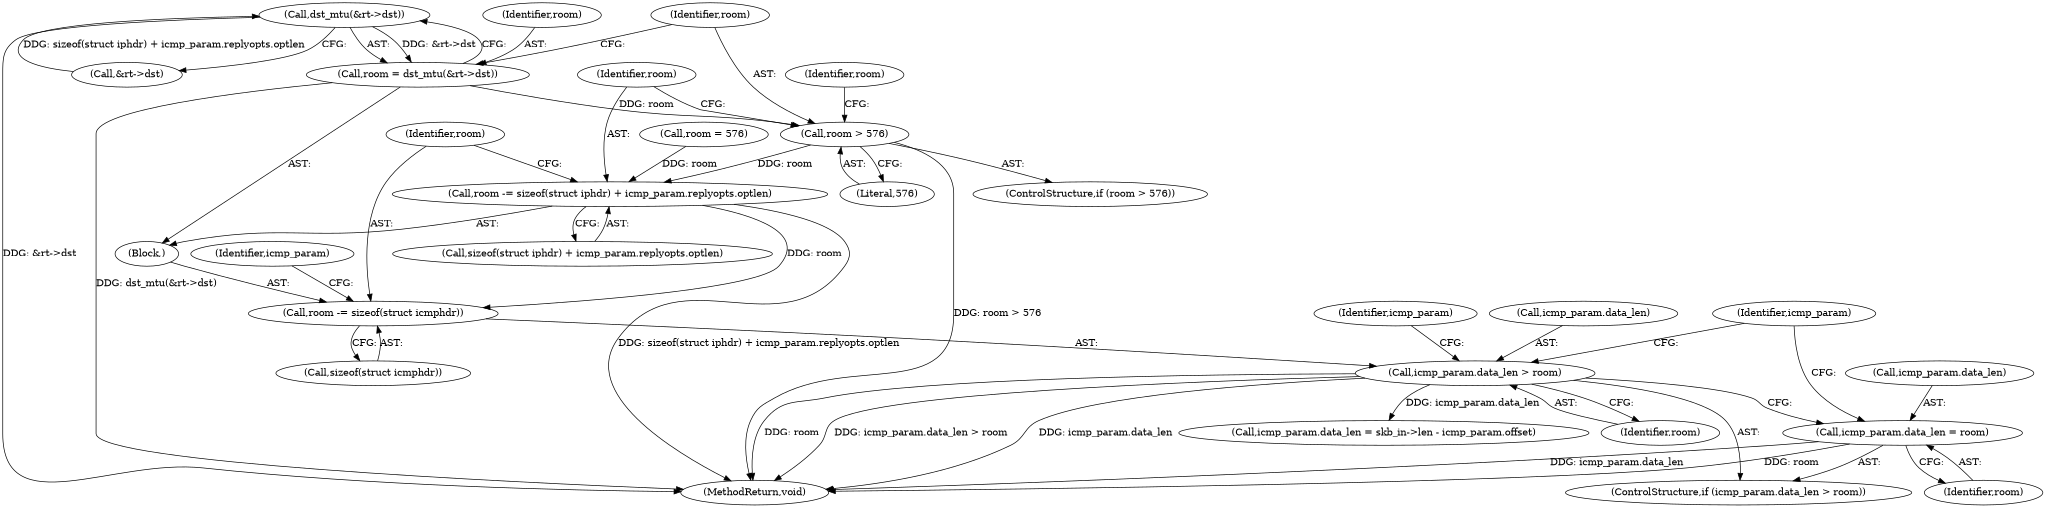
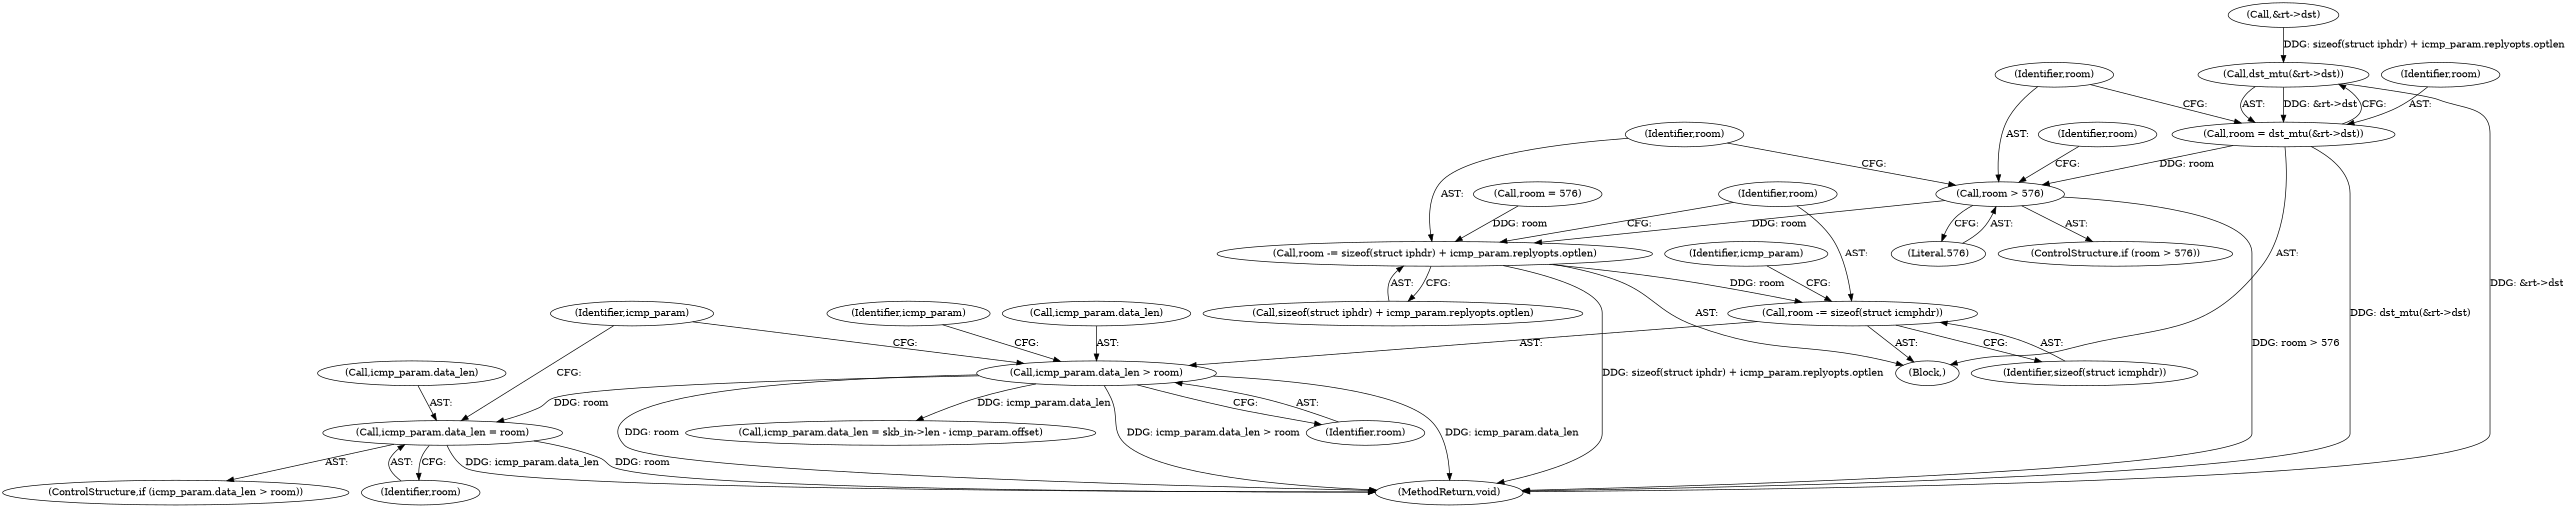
edge "(Call,dst_mtu(&rt->dst))" -> "(Call,&rt->dst)": removed, label "CFG:"
edge "(Block,)" -> "(Call,room -= sizeof(struct icmphdr))": reversed
node "(Call,sizeof(struct icmphdr))": label "(Call,sizeof(struct icmphdr))" -> "(Identifier,sizeof(struct icmphdr))"
edge "(Call,icmp_param.data_len > room)" -> "(ControlStructure,if (icmp_param.data_len > room))": removed, label "AST:"
edge "(Call,icmp_param.data_len > room)" -> "(Call,icmp_param.data_len = room)": label "CFG: " -> "DDG: room"
